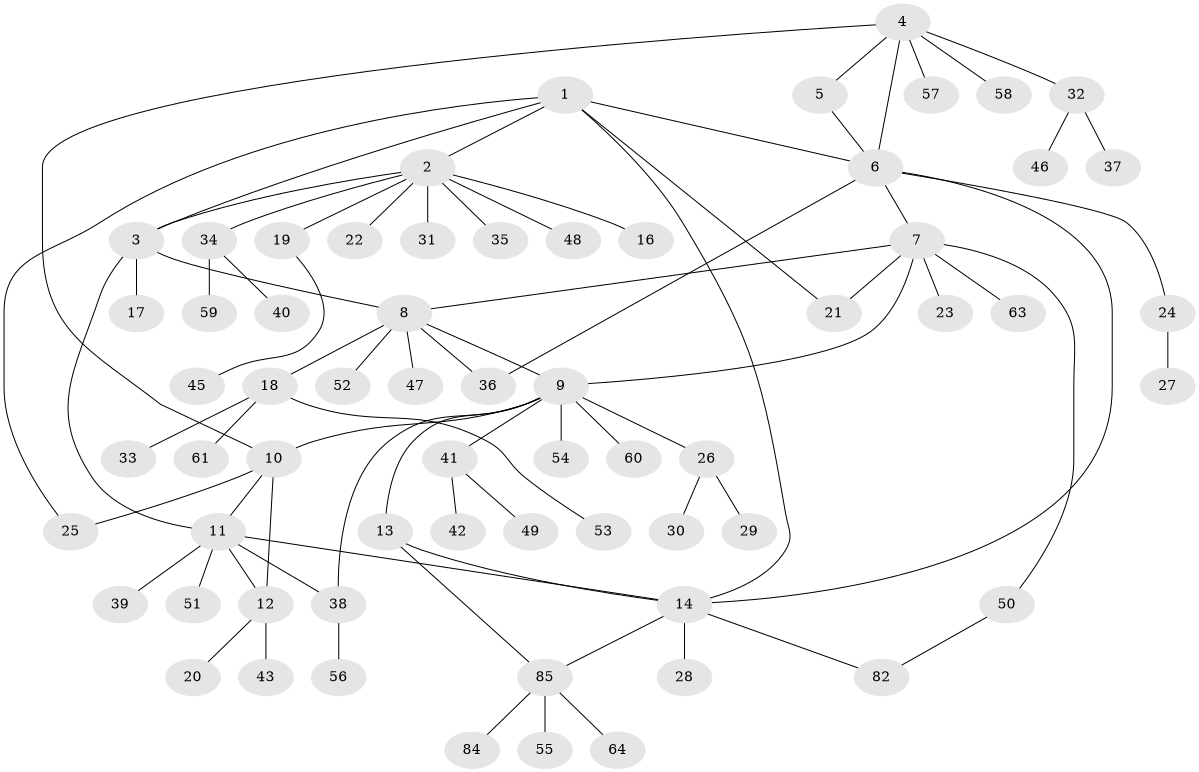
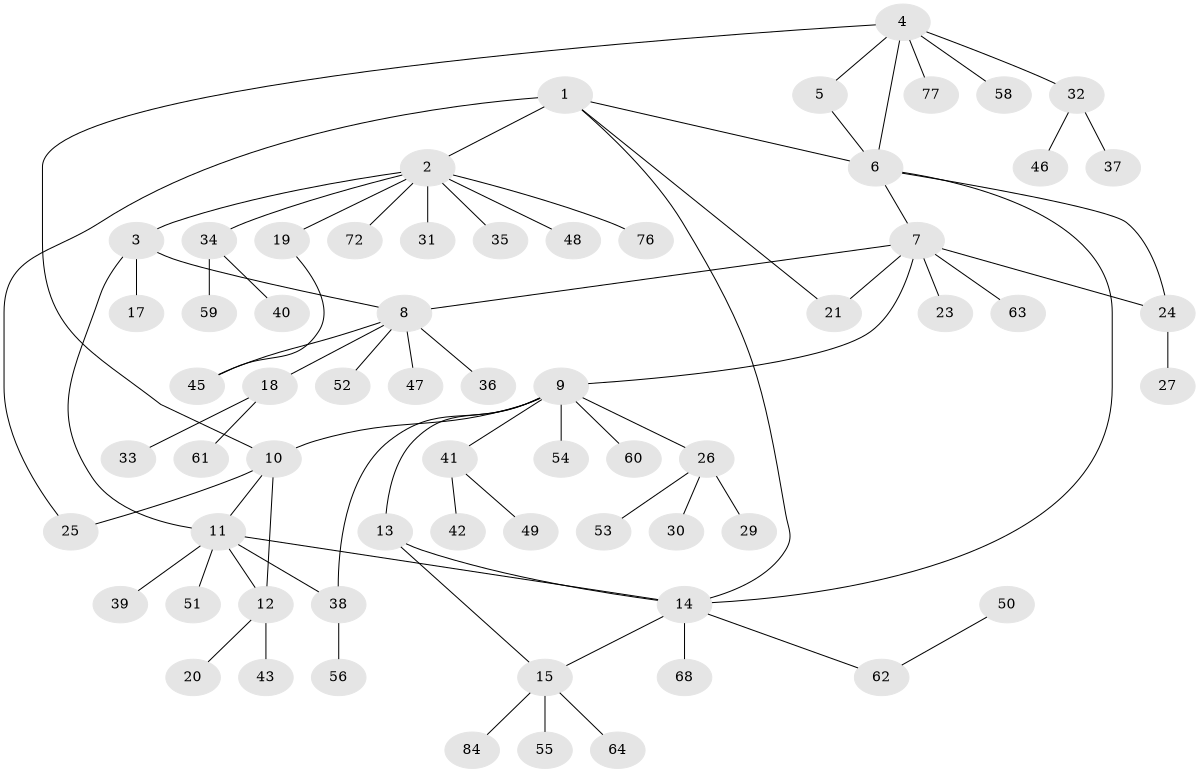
node "57": label "57" -> "77"
edge "1" -- "3": removed
node "22": label "22" -> "72"
node "16": label "16" -> "76"
edge "6" -- "36": removed
edge "8" -- "9": now "8" -- "45"
edge "7" -- "50": now "7" -- "24"
edge "18" -- "53": now "26" -- "53"
node "85": label "85" -> "15"
node "28": label "28" -> "68"
node "82": label "82" -> "62"
